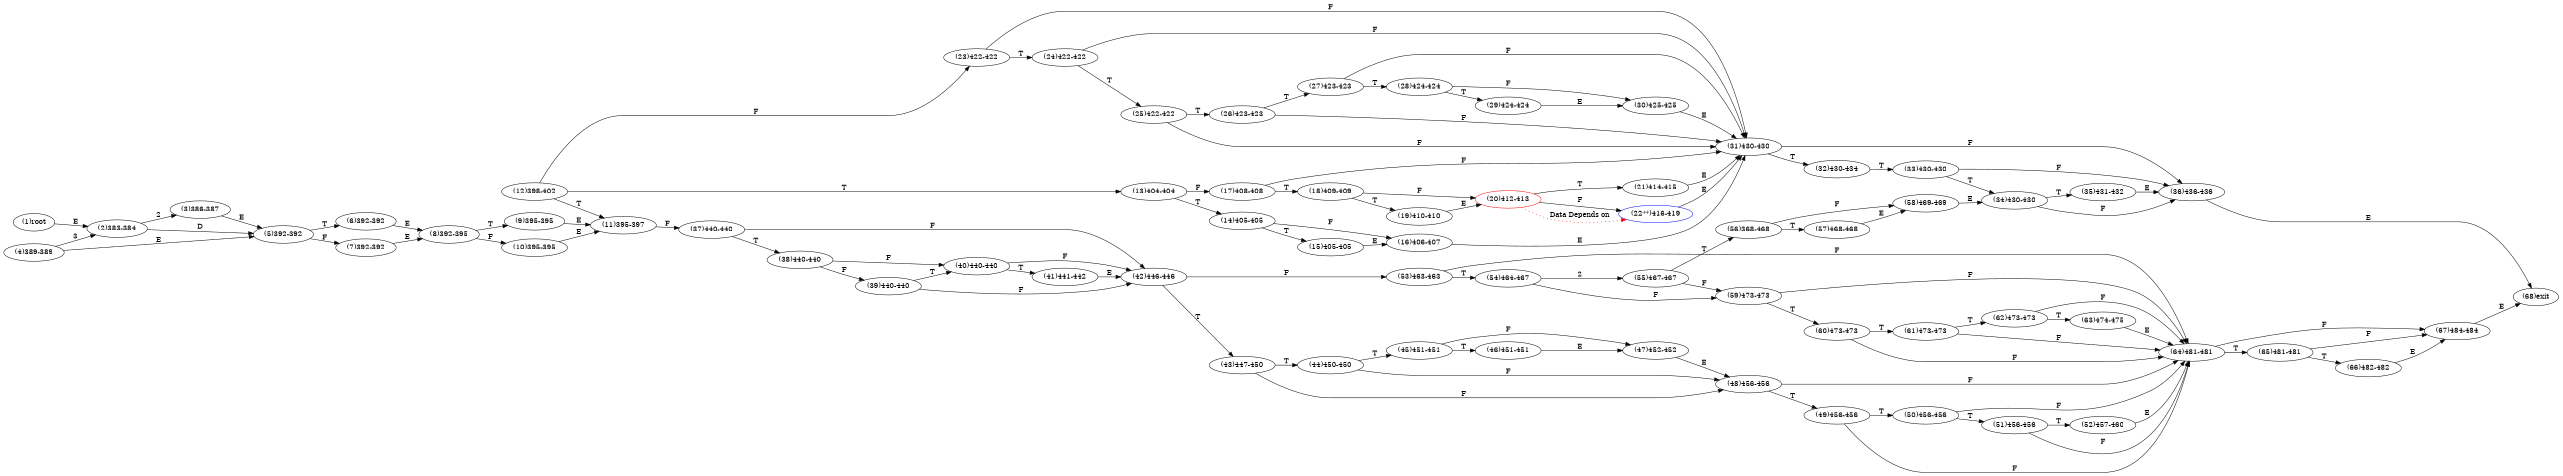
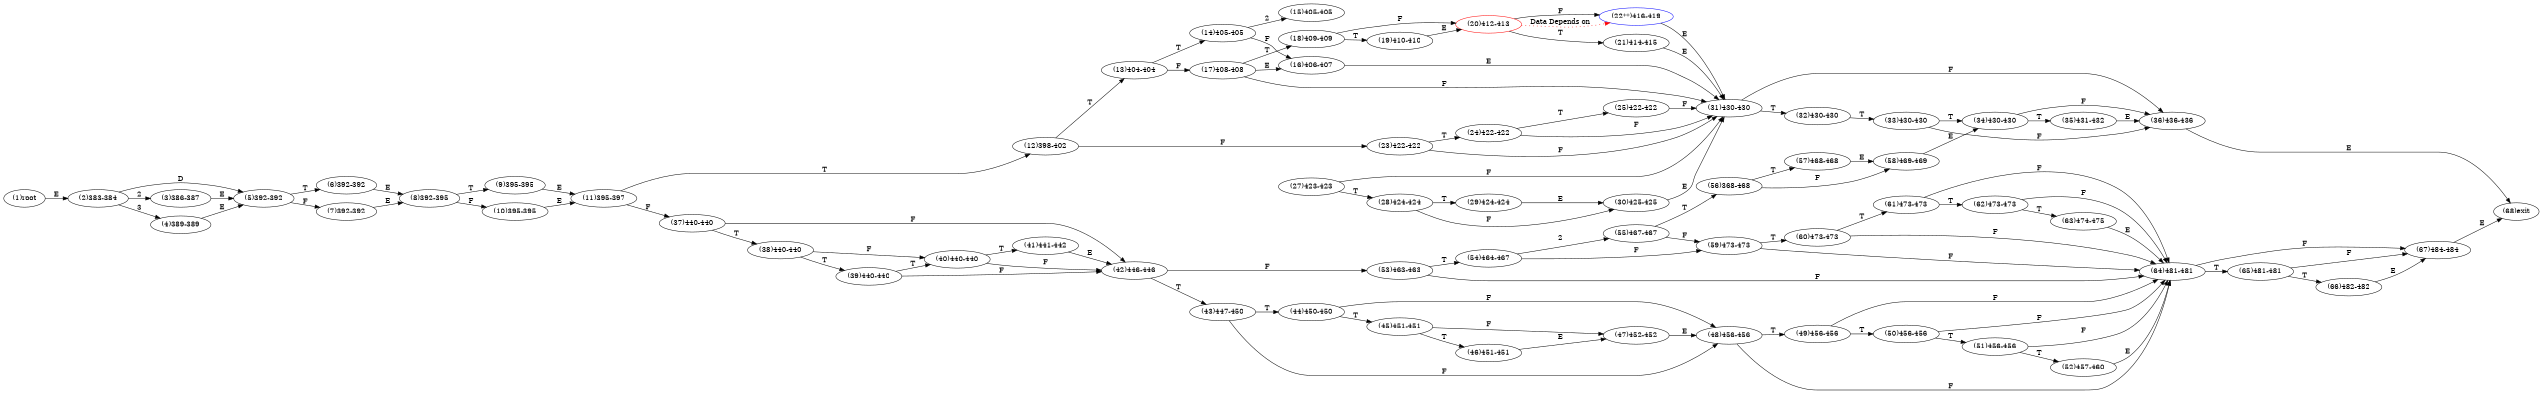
node "(26)423-423": removed
node "(32)430-434": label "(32)430-434" -> "(32)430-430"
edge "(12)398-402" -> "(11)395-397": reversed
edge "(14)405-405" -> "(15)405-405": label "T" -> "2"
edge "(4)389-389" -> "(2)383-384": reversed
edge "(15)405-405" -> "(16)406-407": now "(17)408-408" -> "(16)406-407"
edge "(38)440-440" -> "(39)440-440": label "F" -> "T"
